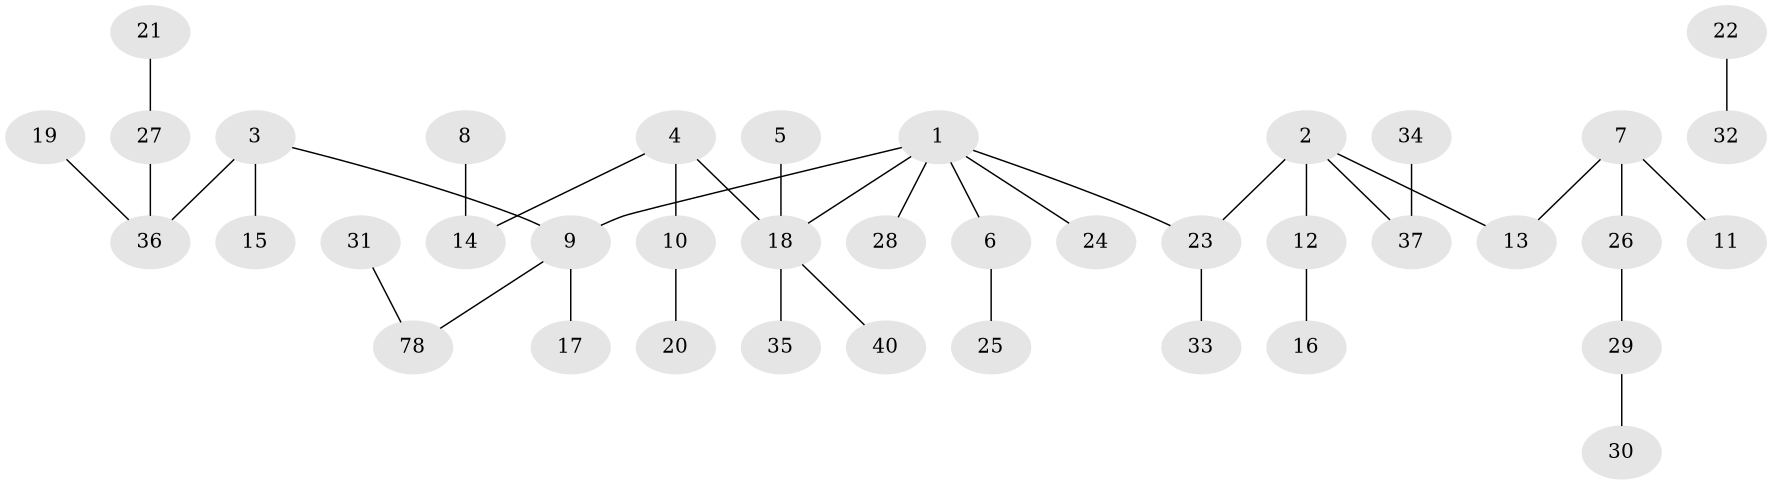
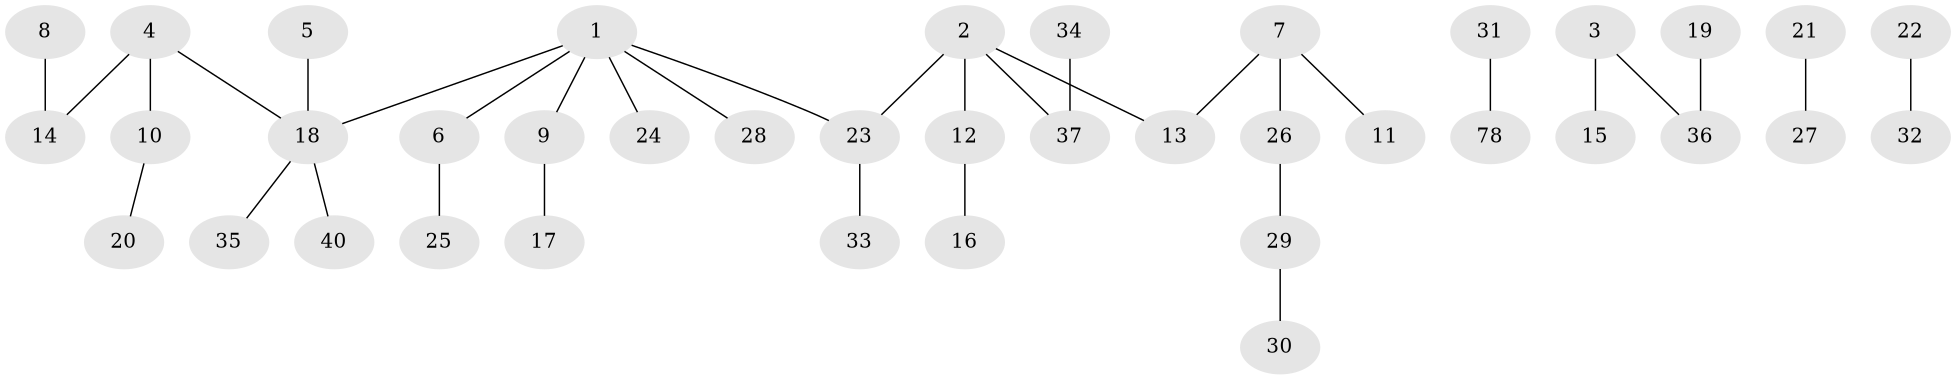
edge "3" -- "9": removed
edge "27" -- "36": removed
edge "9" -- "78": removed
